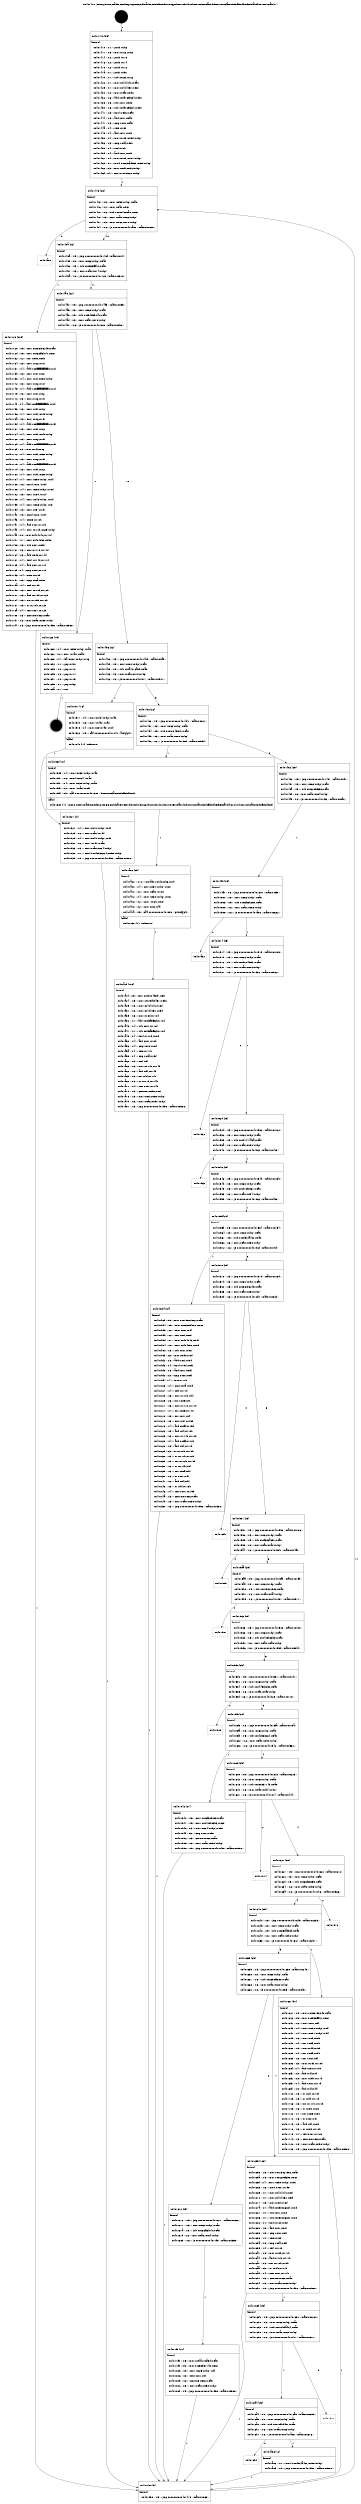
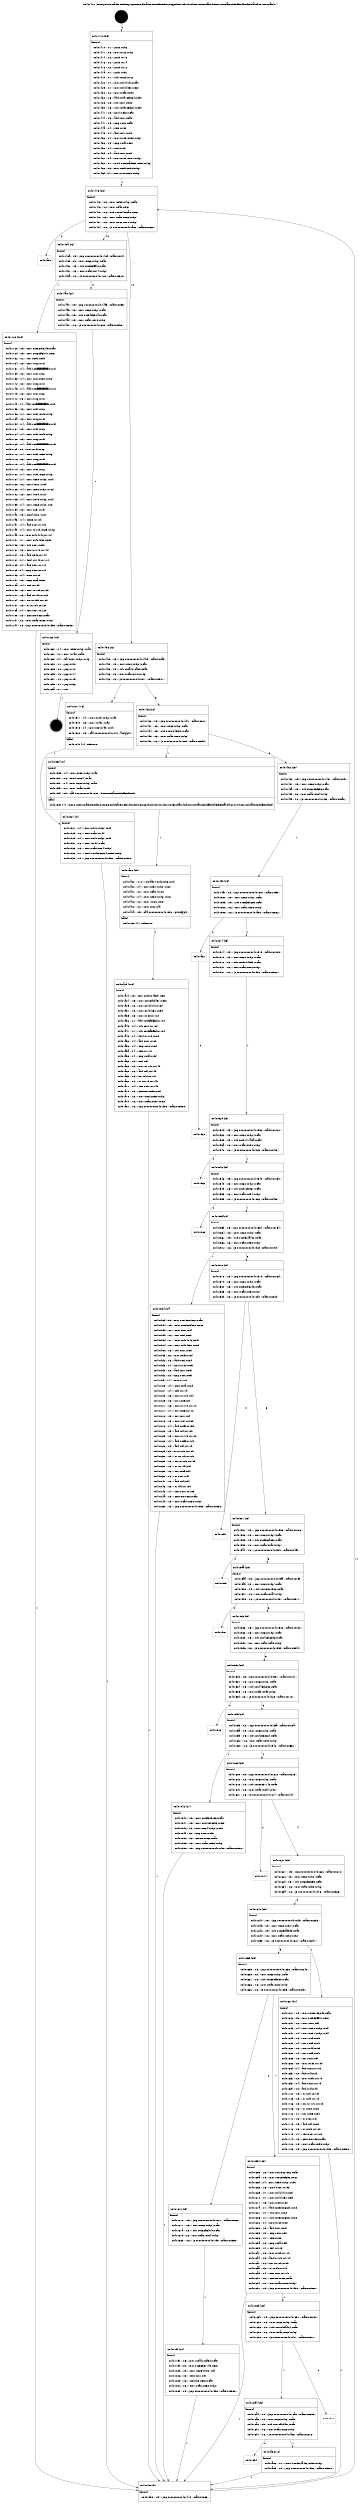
edge "0x4014a0 [22]" -> "0x4014b6 [22]": now "0x401473 [23]" -> "0x4014b6 [22]"
edge "0x401514 [25]" -> "0x401d32": now "0x401a92" -> "0x401d32"
node "0x40186c": added
node "0x401d76": removed
